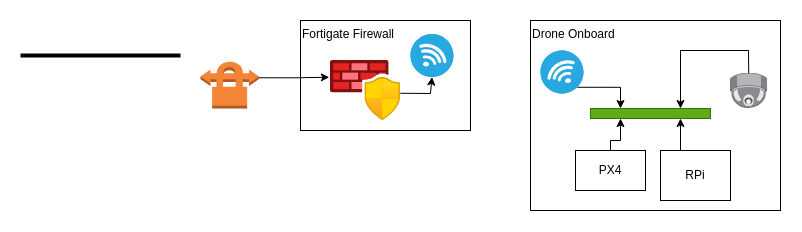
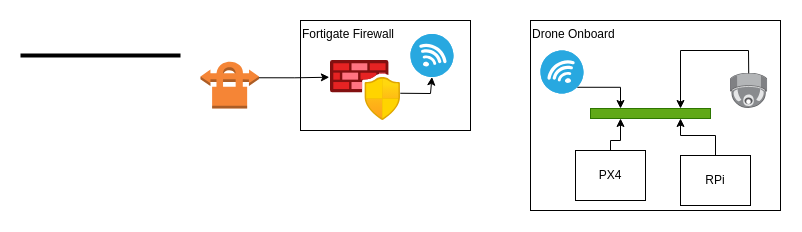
node "PX4": size 70x40 -> 70x50
node "RPi": moved (696, 176) -> (716, 181)
